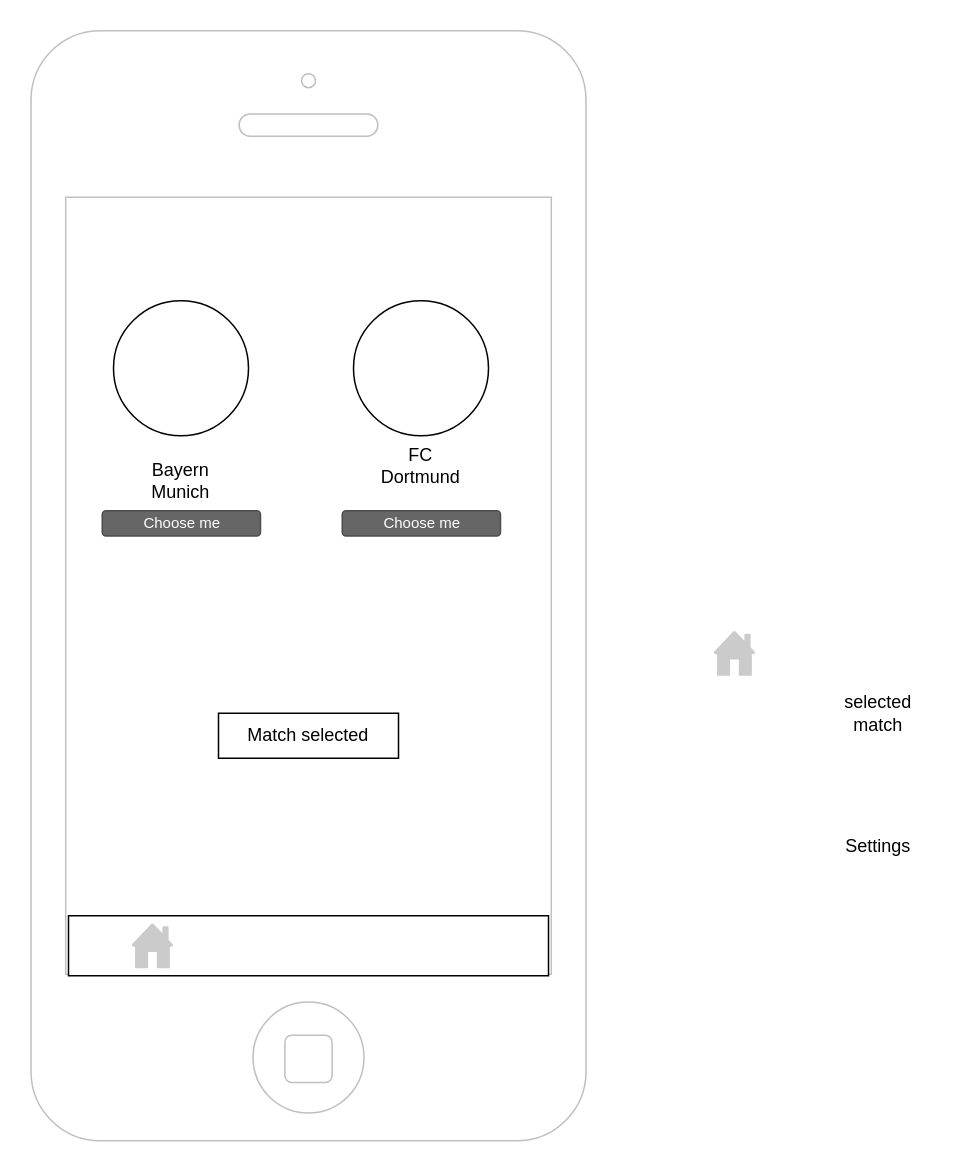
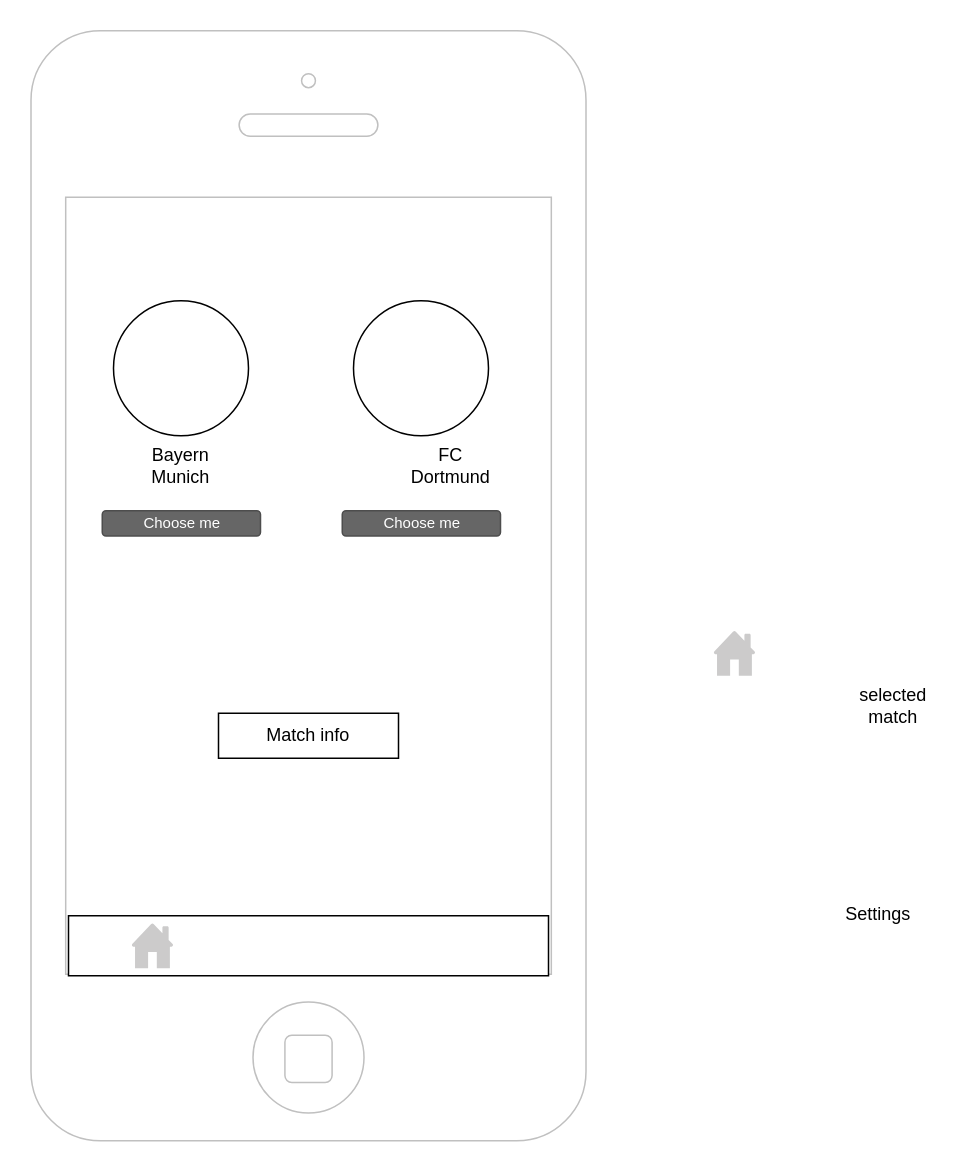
node "FC Dortmund": moved (421, 466) -> (451, 466)
node "Bayern Munich": moved (181, 481) -> (181, 466)
node "selected match": moved (878, 713) -> (893, 706)
node "Match selected": label "Match selected" -> "Match info"
node "Settings": moved (878, 847) -> (878, 914)
